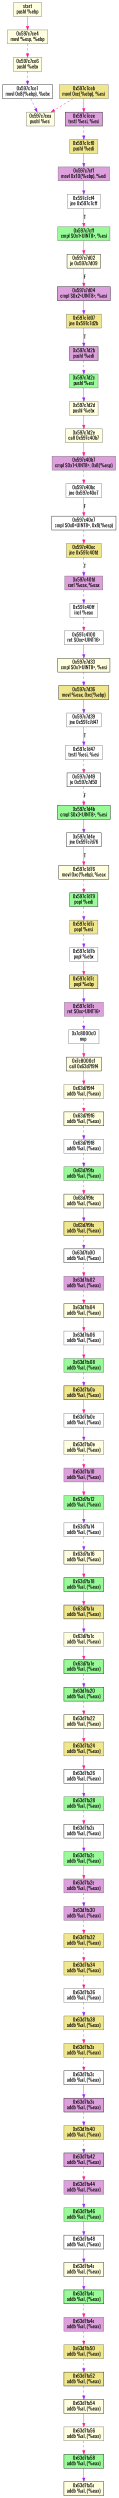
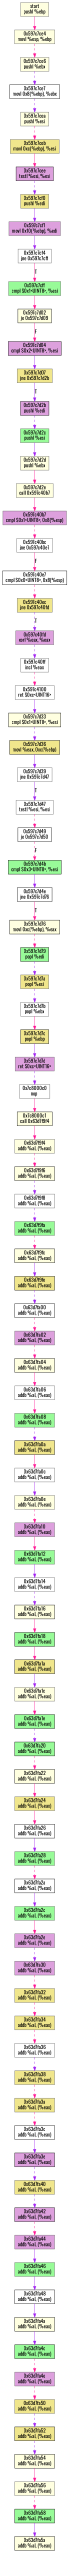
edge "0x597c7ceb movl 0xc(%ebp), %esi" -> "0x597c7cea pushl %esi": reversed
